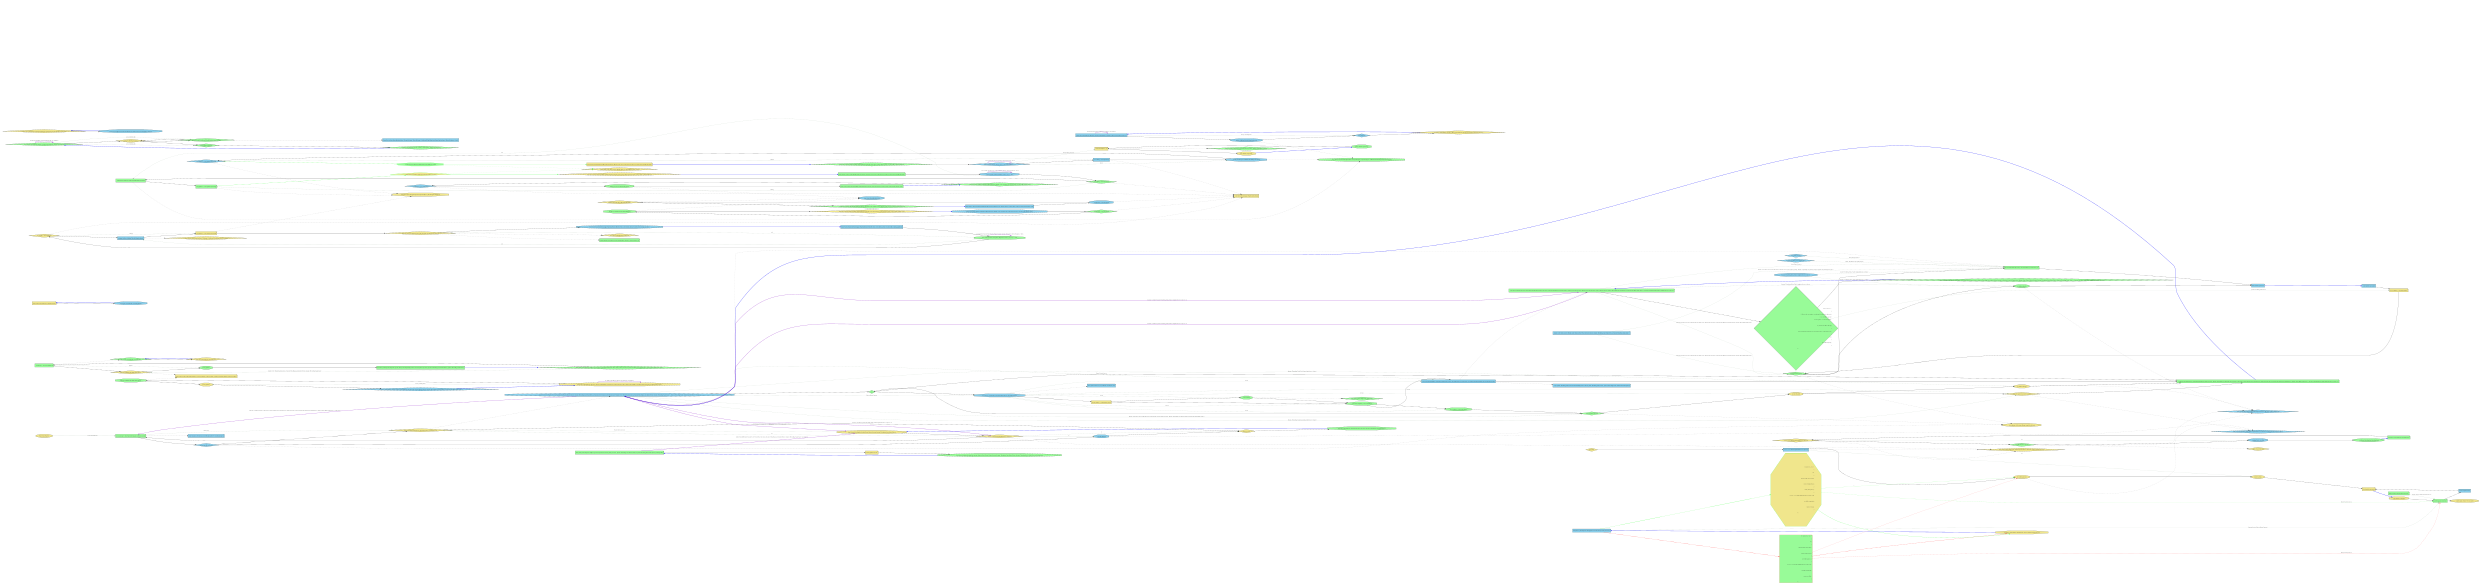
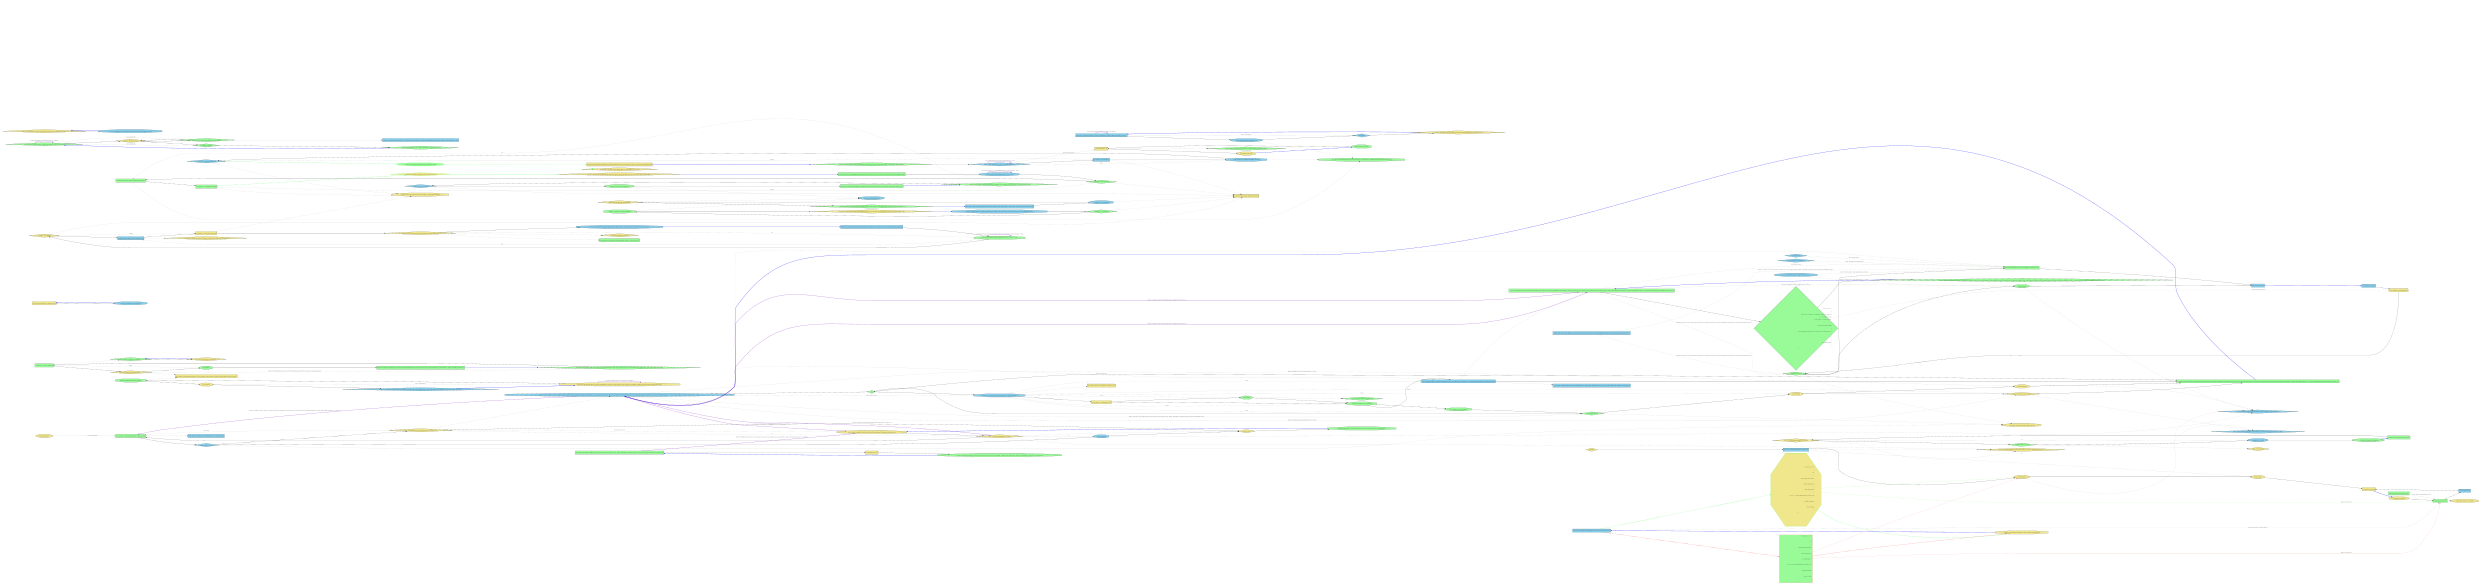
node "Entry System.Func<T1, T2, TResult>.Invoke(T1, T2)": fillcolor skyblue -> khaki
